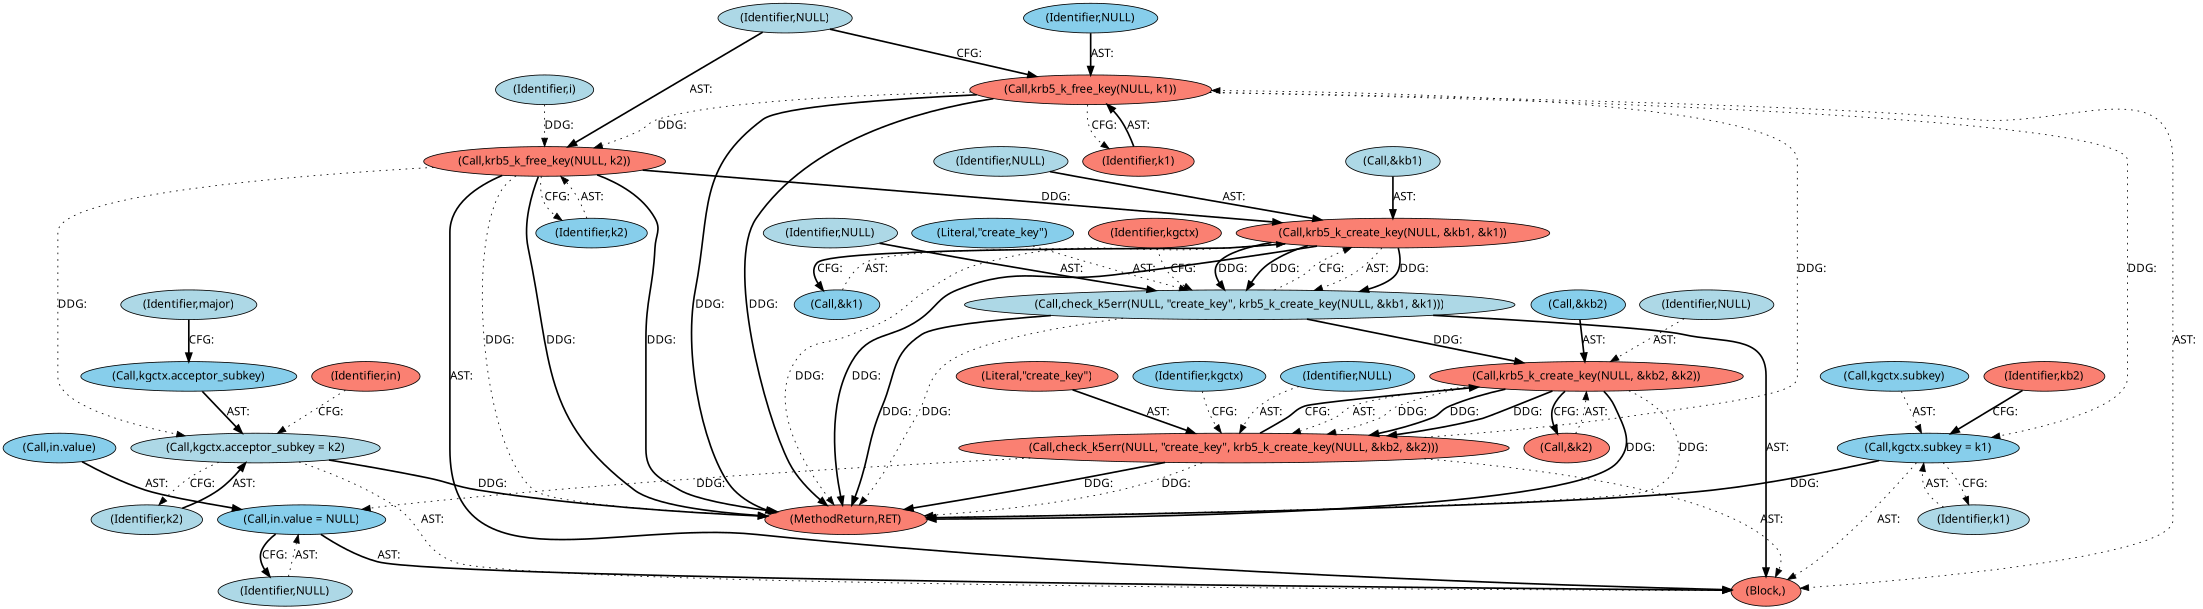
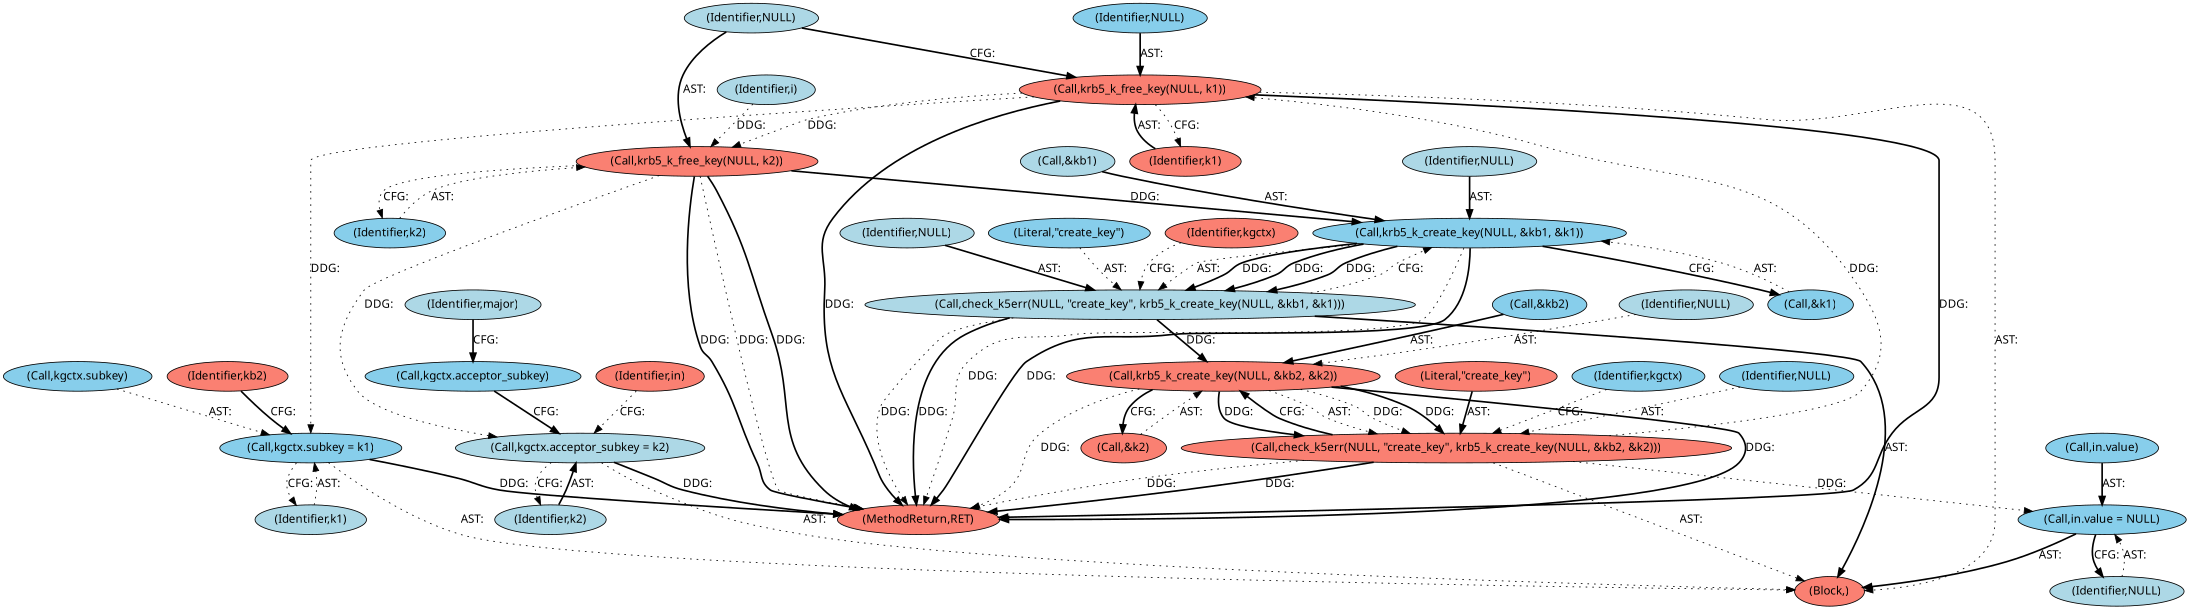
node "(Call,krb5_k_create_key(NULL, &kb1, &k1))": fillcolor salmon -> skyblue
edge "(Call,kgctx.acceptor_subkey)" -> "(Call,kgctx.acceptor_subkey = k2)": label "AST: " -> "CFG: "
edge "(Call,krb5_k_free_key(NULL, k2))" -> "(Block,)": removed, label "AST:"
